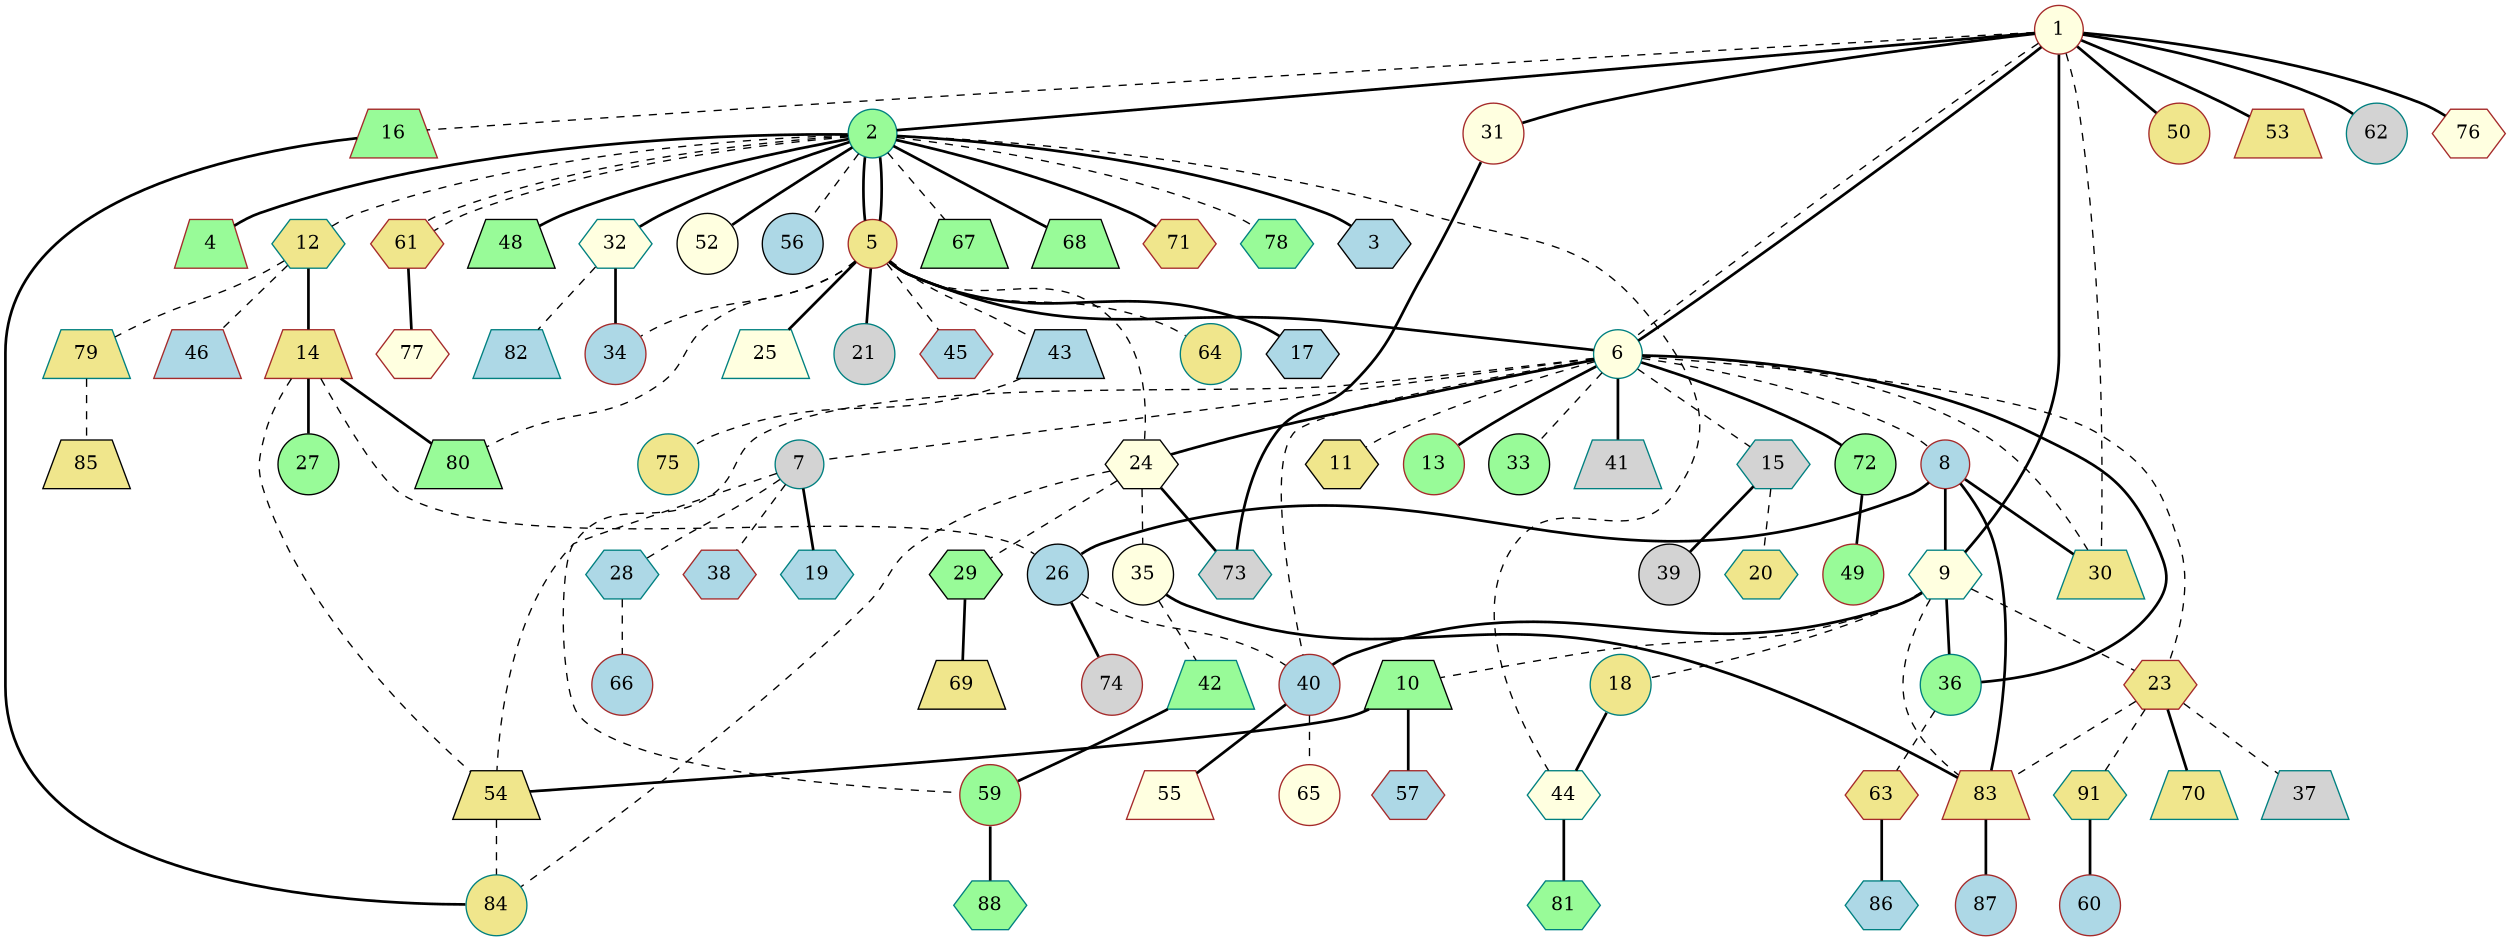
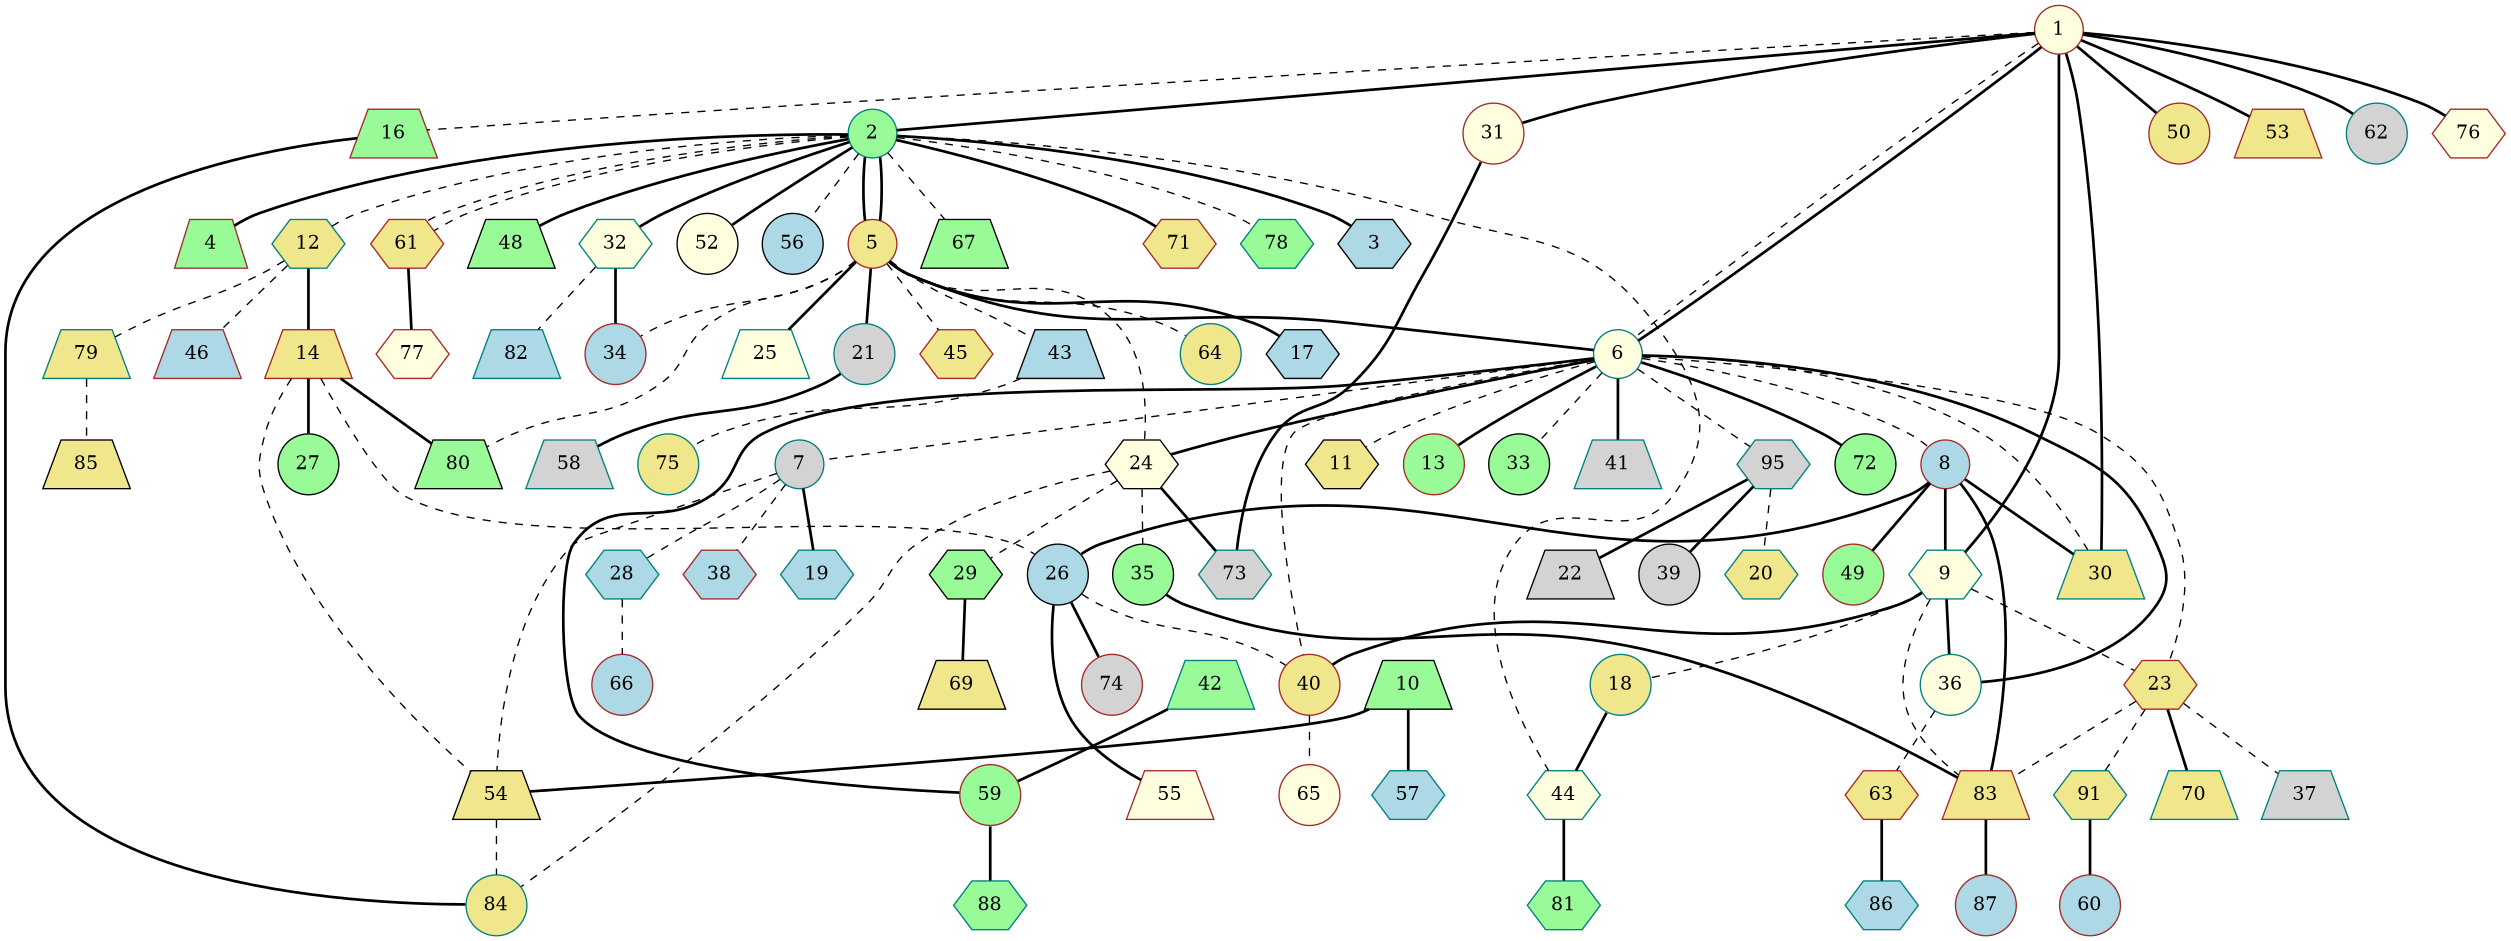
node "68": removed
edge "1" -- "30": style dashed -> bold
node "45": fillcolor lightblue -> khaki
edge "6" -- "59": style dashed -> bold
node "58": added
node "15": label "15" -> "95"
edge "72" -- "49": now "8" -- "49"
node "35": fillcolor lightyellow -> palegreen
node "22": added
edge "35" -- "42": removed
edge "9" -- "10": removed
node "40": fillcolor lightblue -> khaki
node "36": fillcolor palegreen -> lightyellow
edge "40" -- "55": now "26" -- "55"
node "57": color brown -> teal
